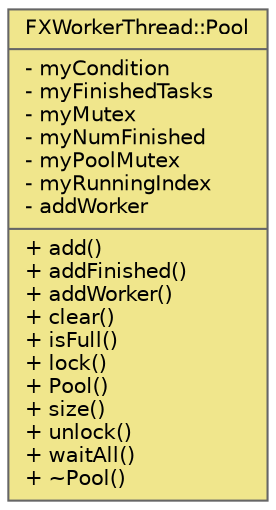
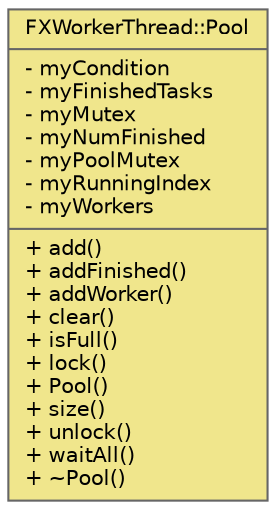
node "FXWorkerThread::Pool": text "- addWorker" -> "- myWorkers"
